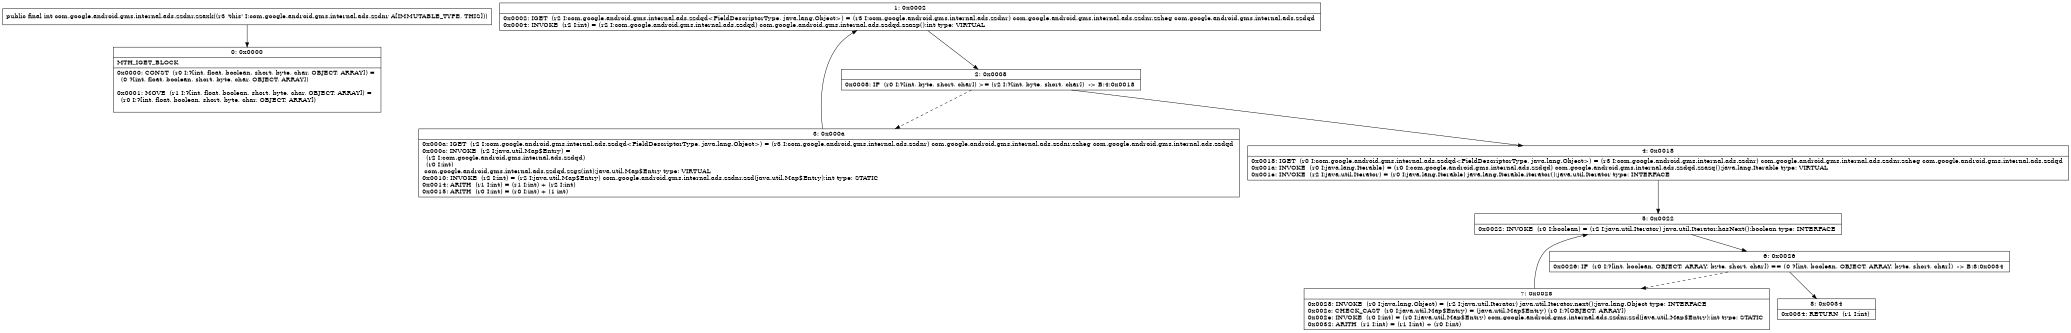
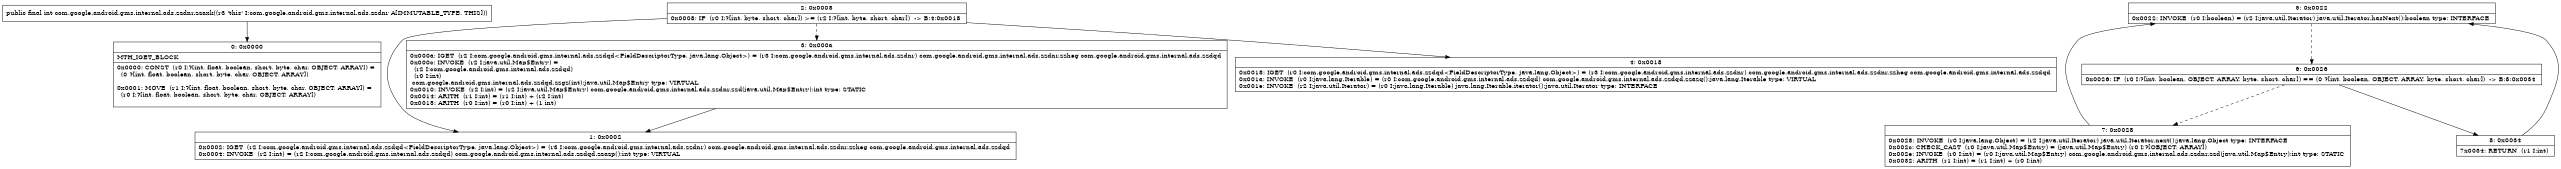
edge "1: 0x0002" -> "2: 0x0008": reversed
edge "4: 0x0018" -> "5: 0x0022": now "8: 0x0034" -> "5: 0x0022"
edge "5: 0x0022" -> "6: 0x0026": style solid -> dashed
node "8: 0x0034": text "0x0034: RETURN  (r1 I:int)" -> "7x0034: RETURN  (r1 I:int)"
